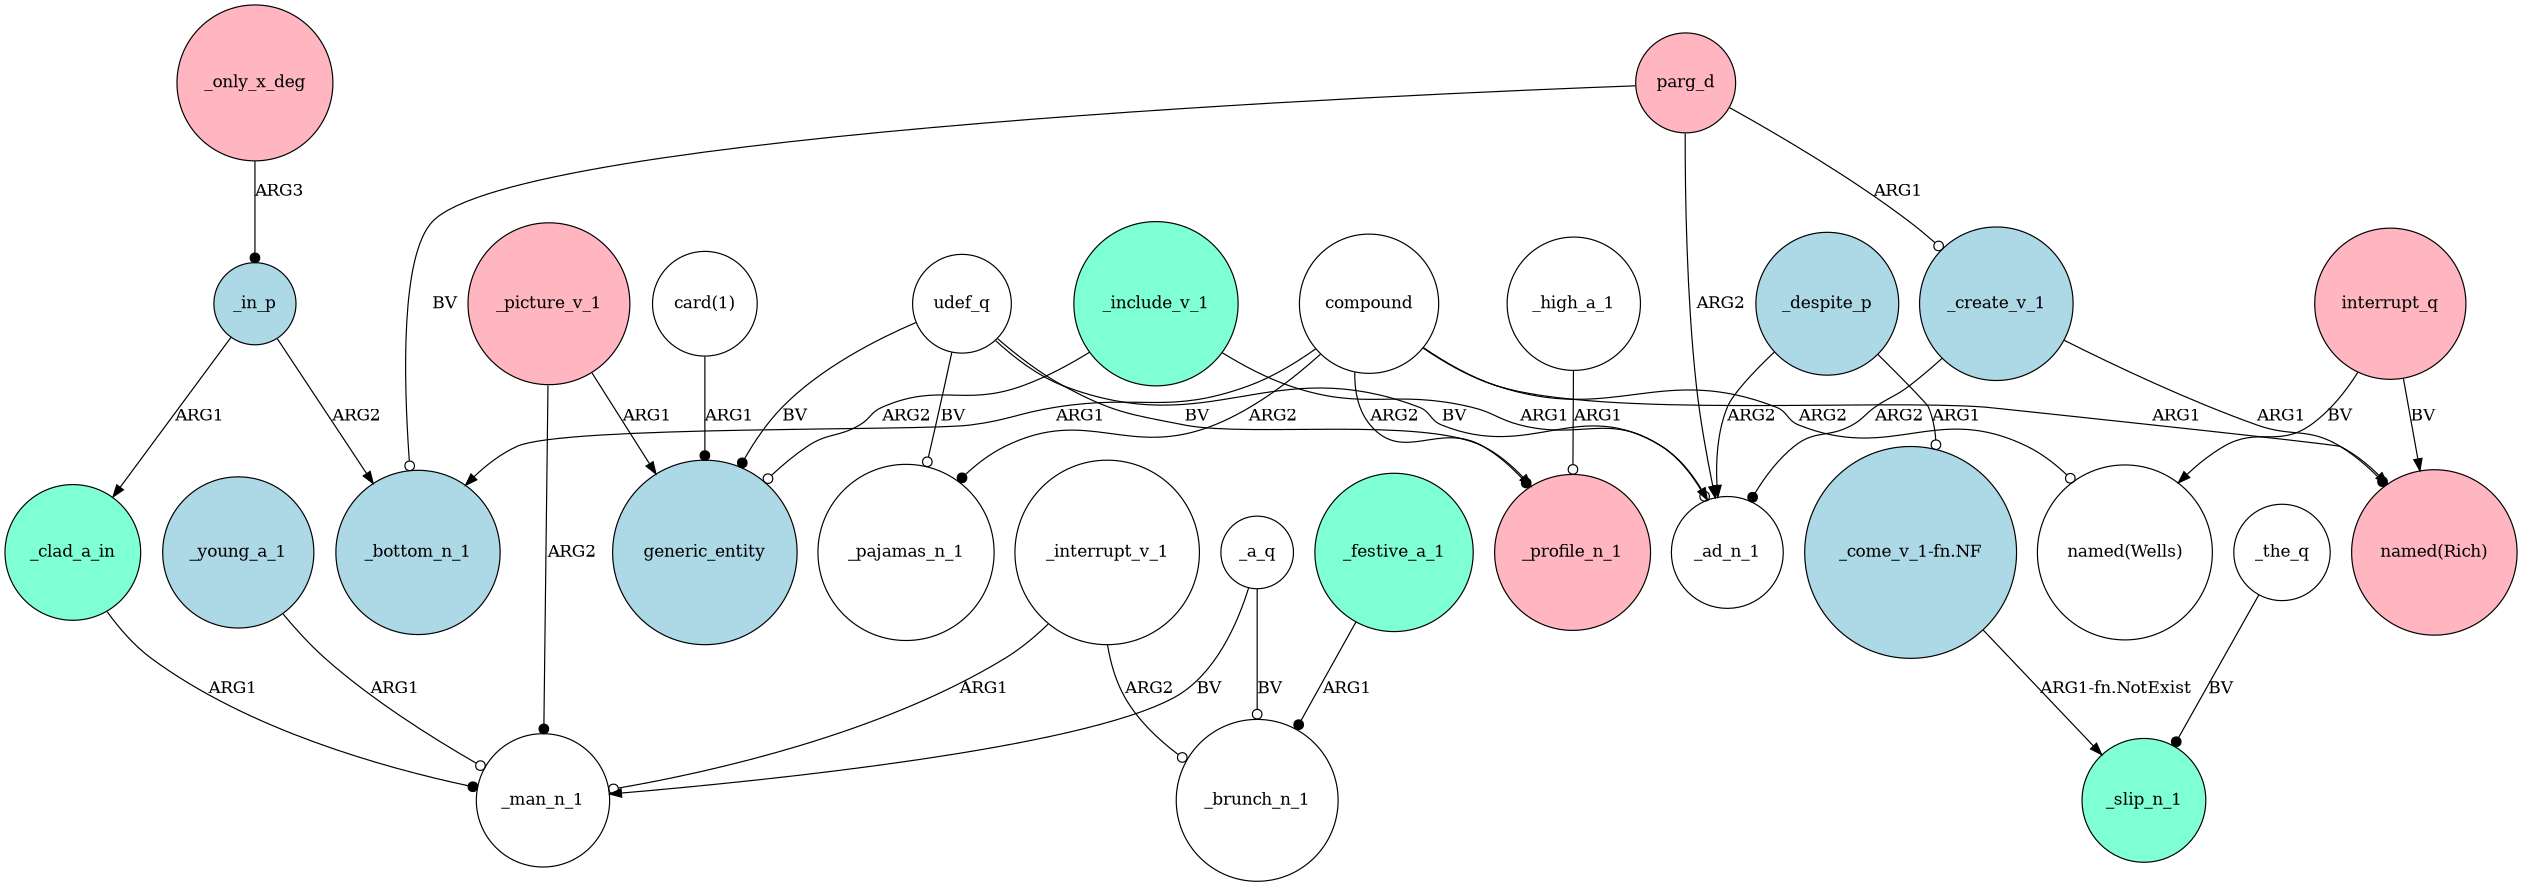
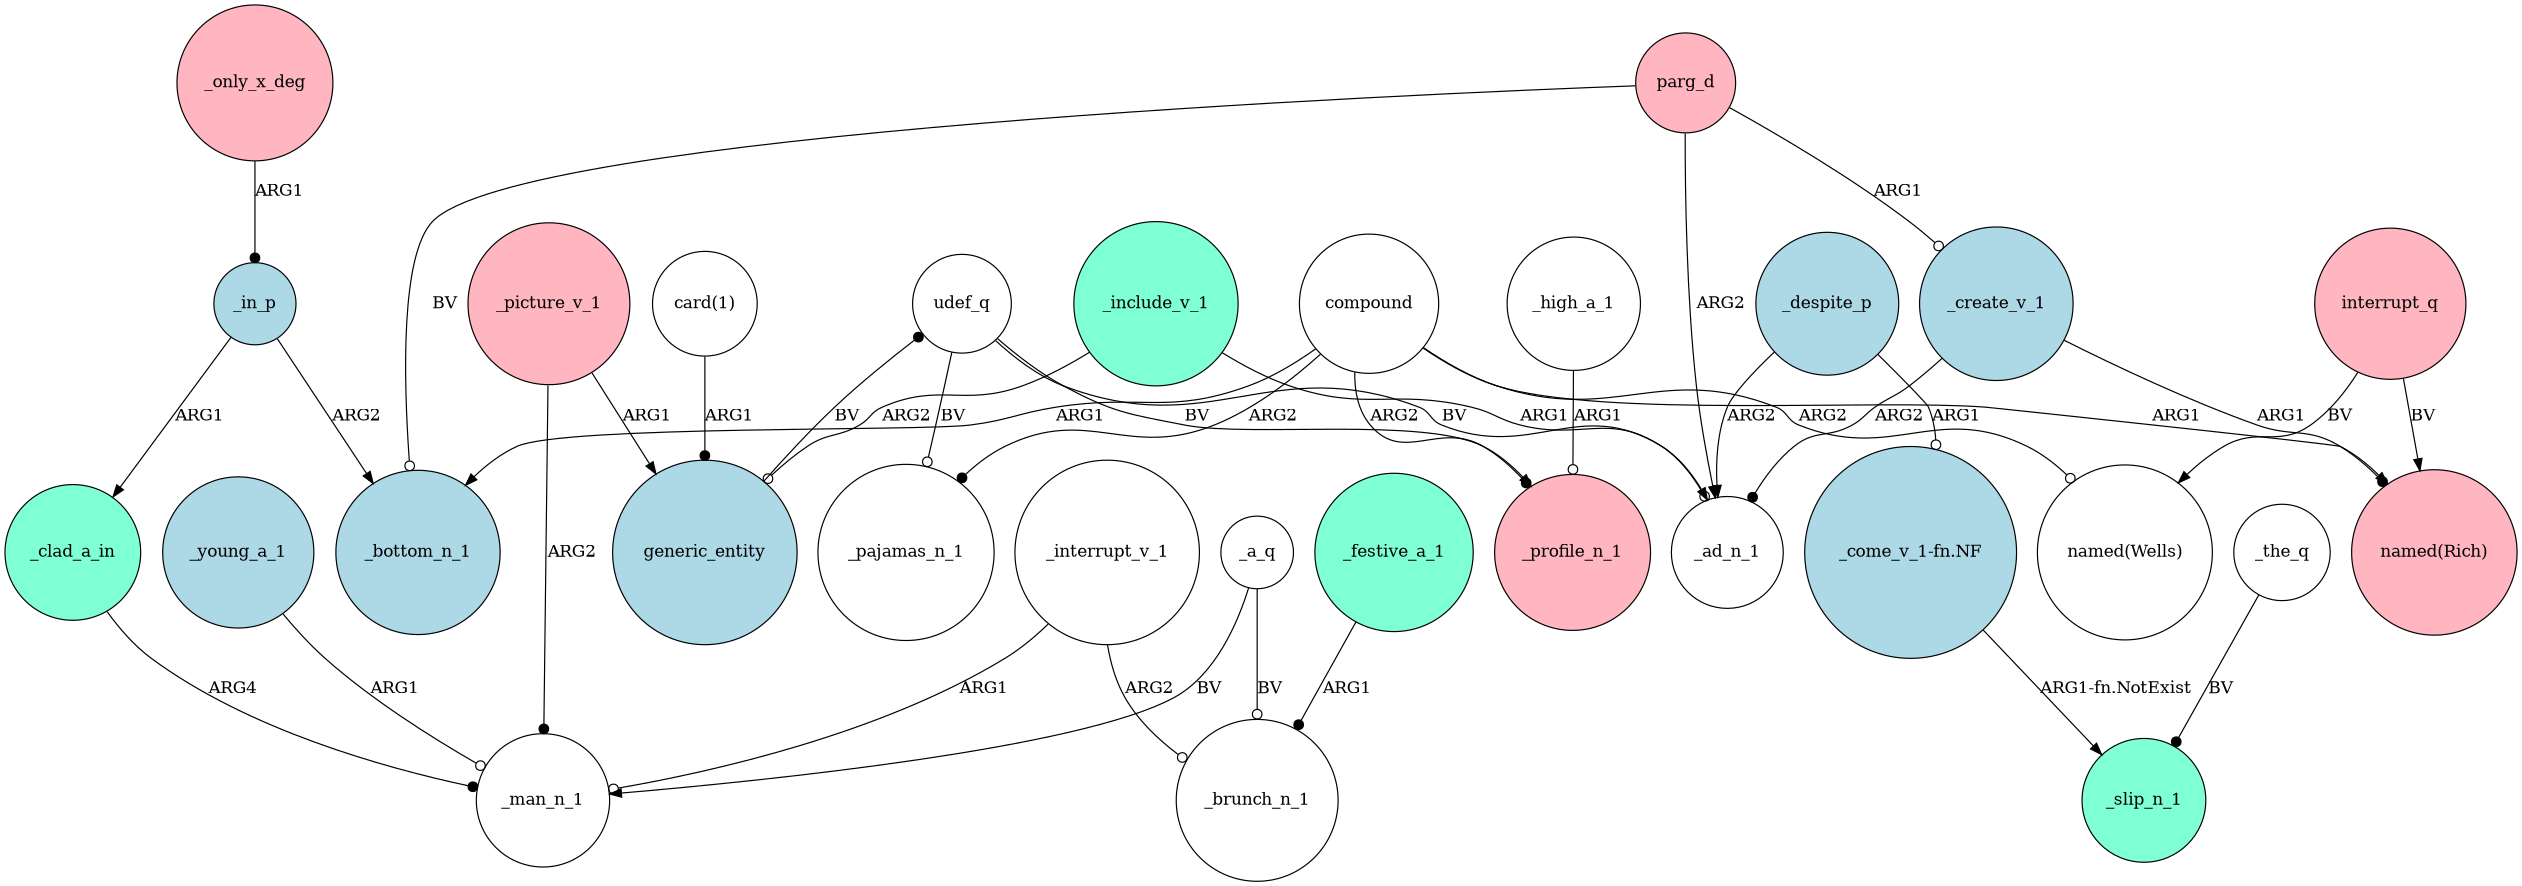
edge "_only_x_deg" -> "_in_p": label "ARG3" -> "ARG1"
edge "udef_q" -> "generic_entity": reversed
edge "_clad_a_in" -> "_man_n_1": label "ARG1" -> "ARG4"
